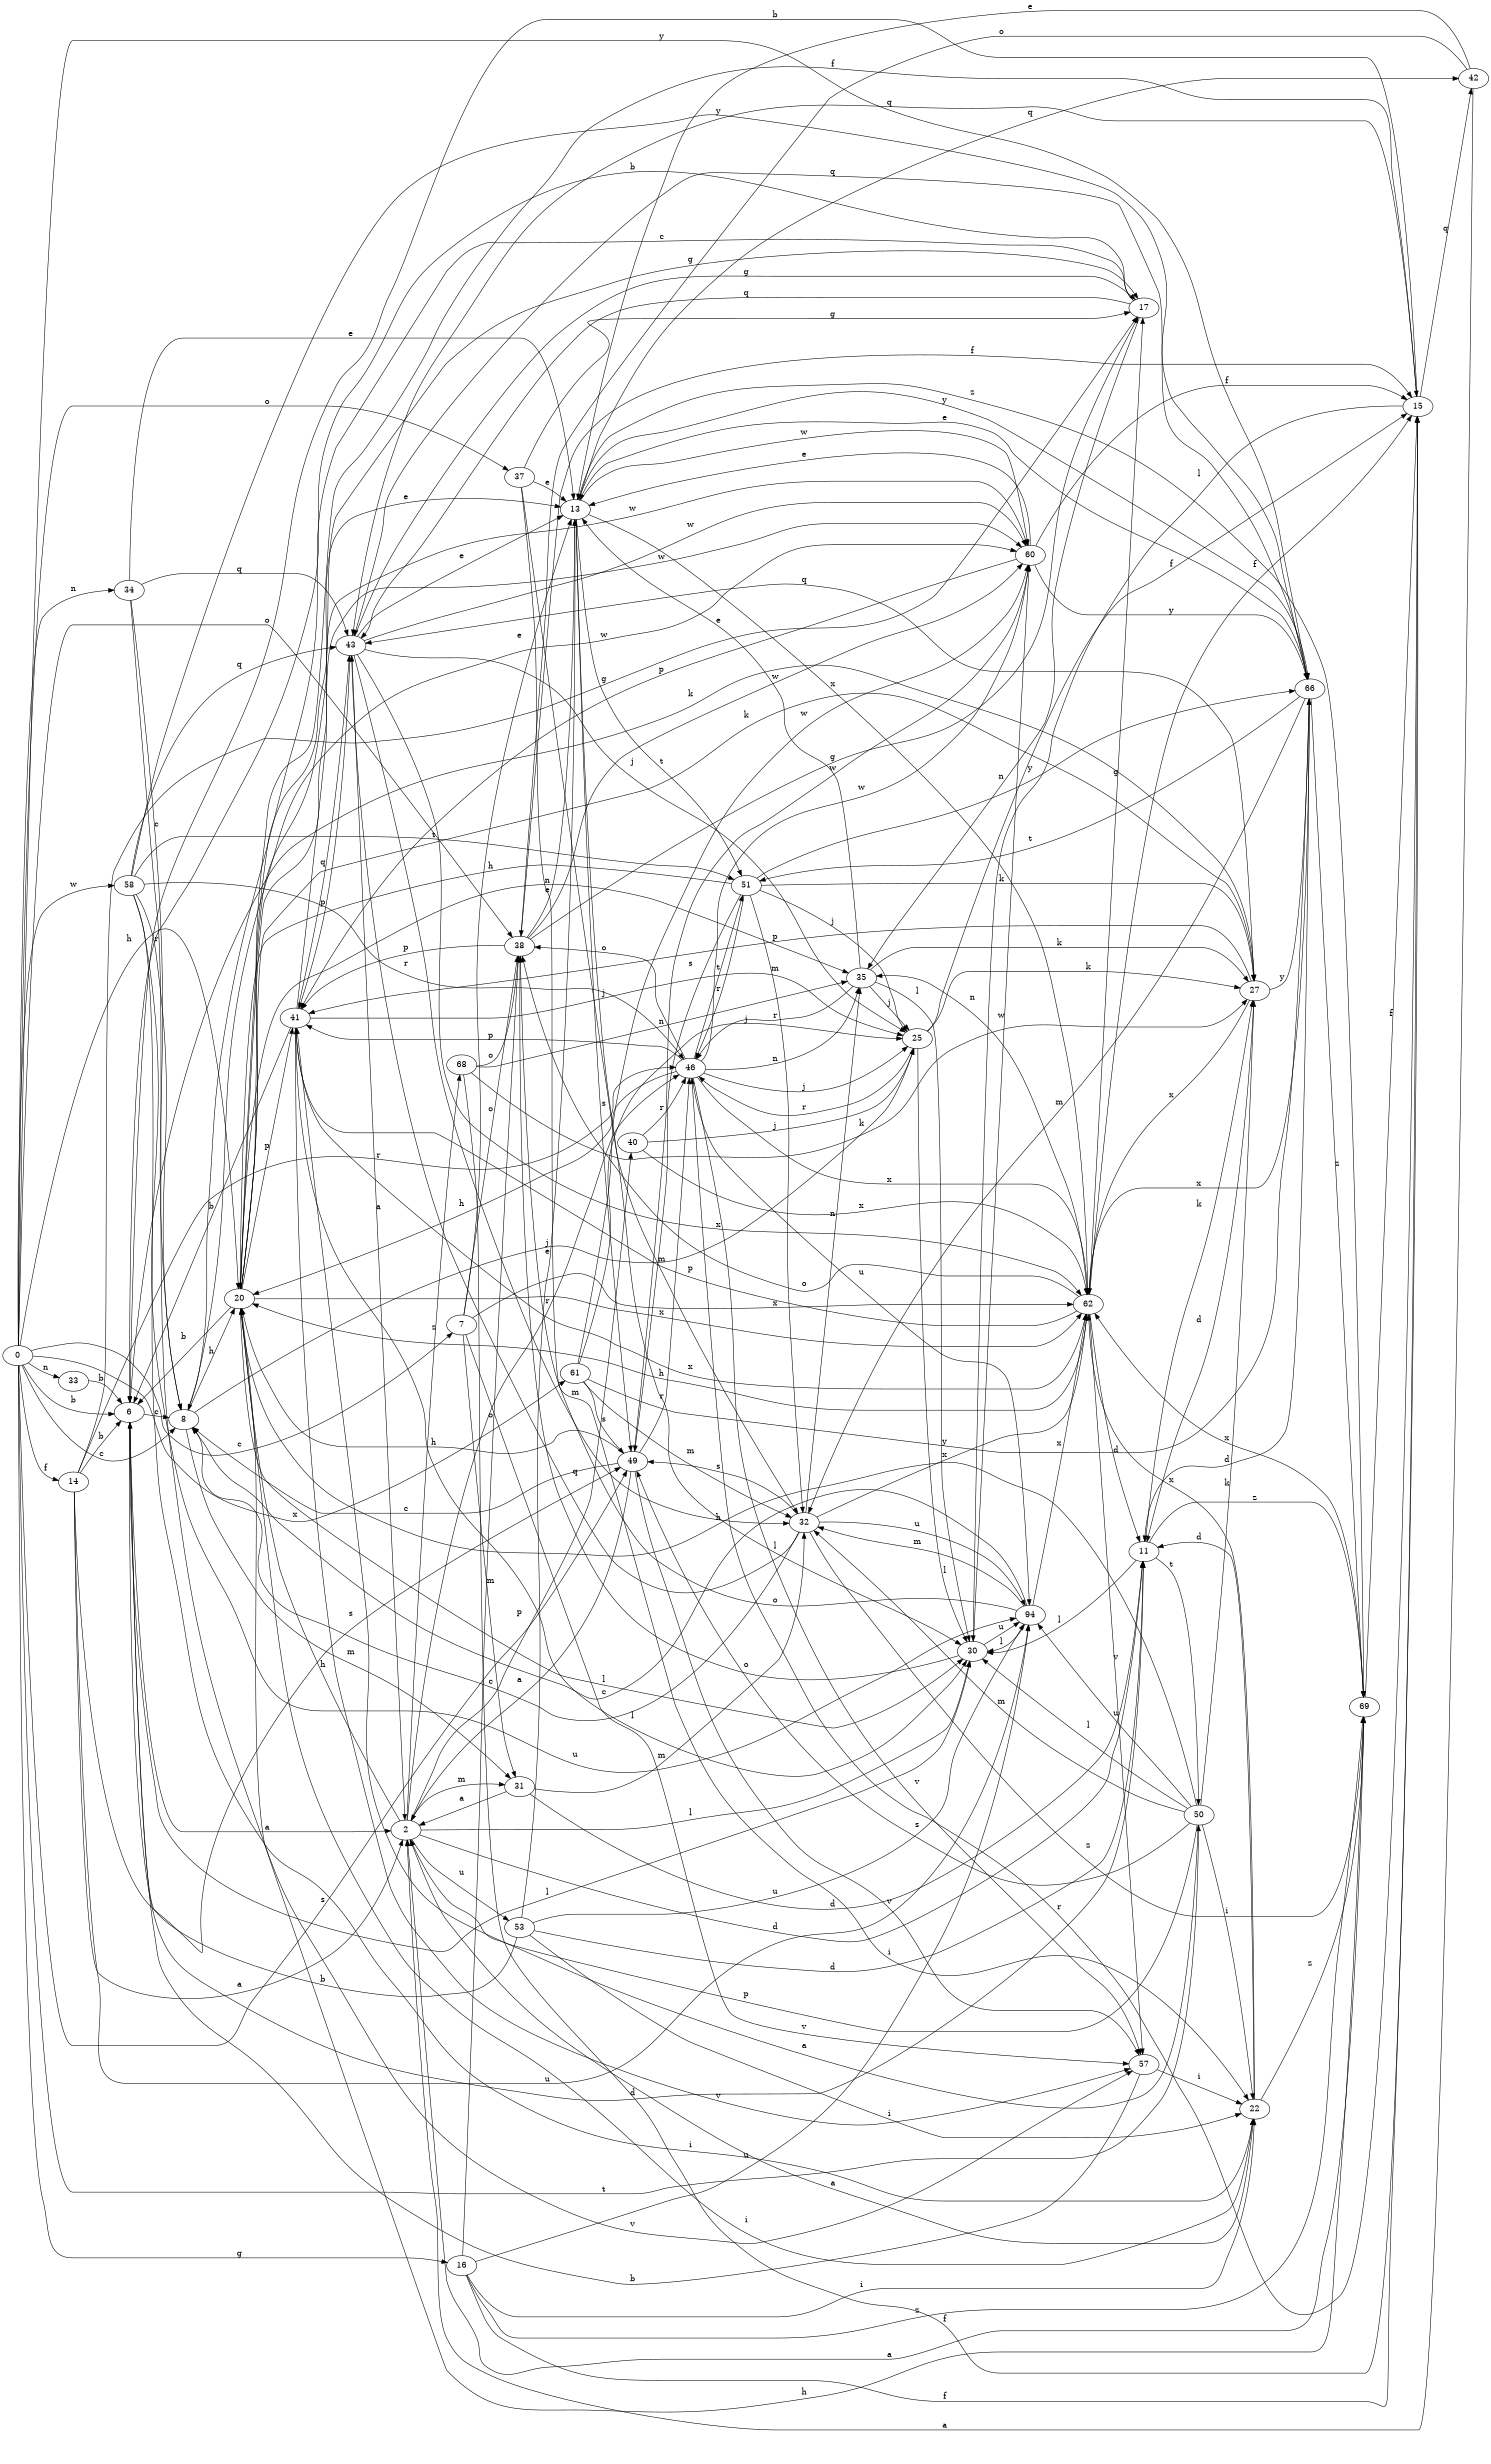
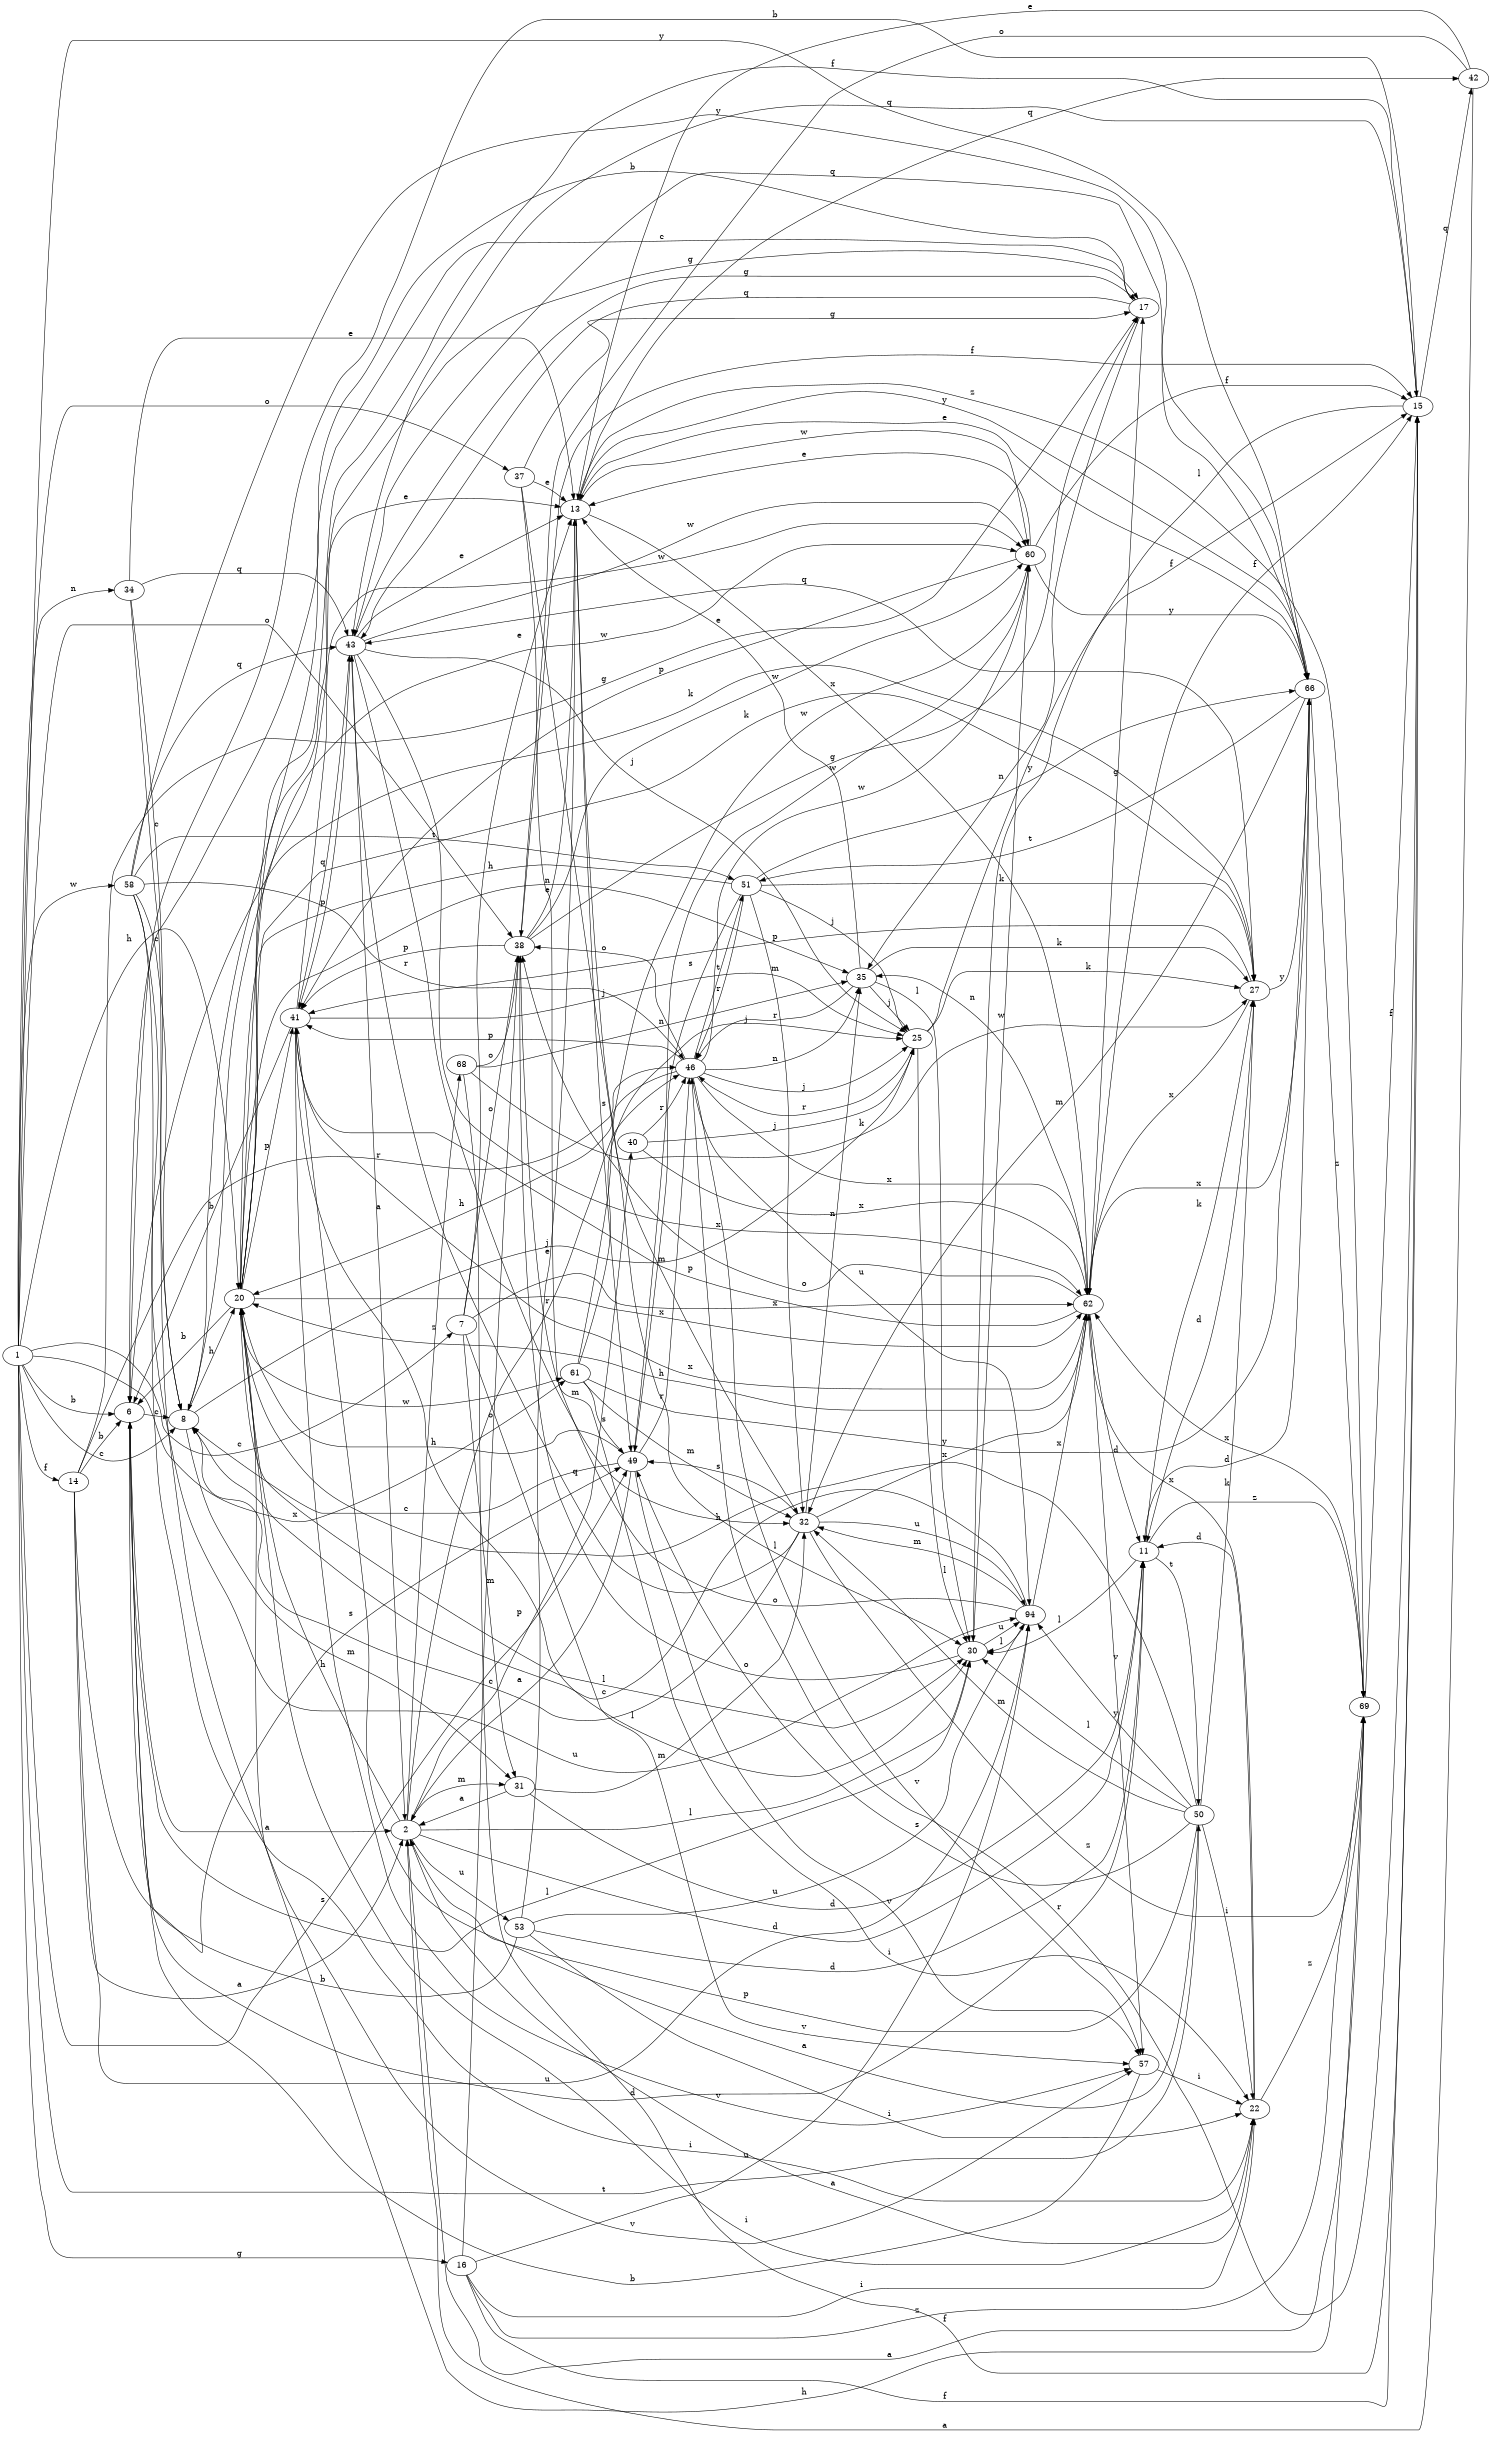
edge "20" -> "60": now "20" -> "61"
edge "13" -> "51": removed, label "t"
edge "58" -> "8": label "r" -> "c"
node "0": label "0" -> "1"
node "33": removed
edge "50" -> "94": label "u" -> "y"
